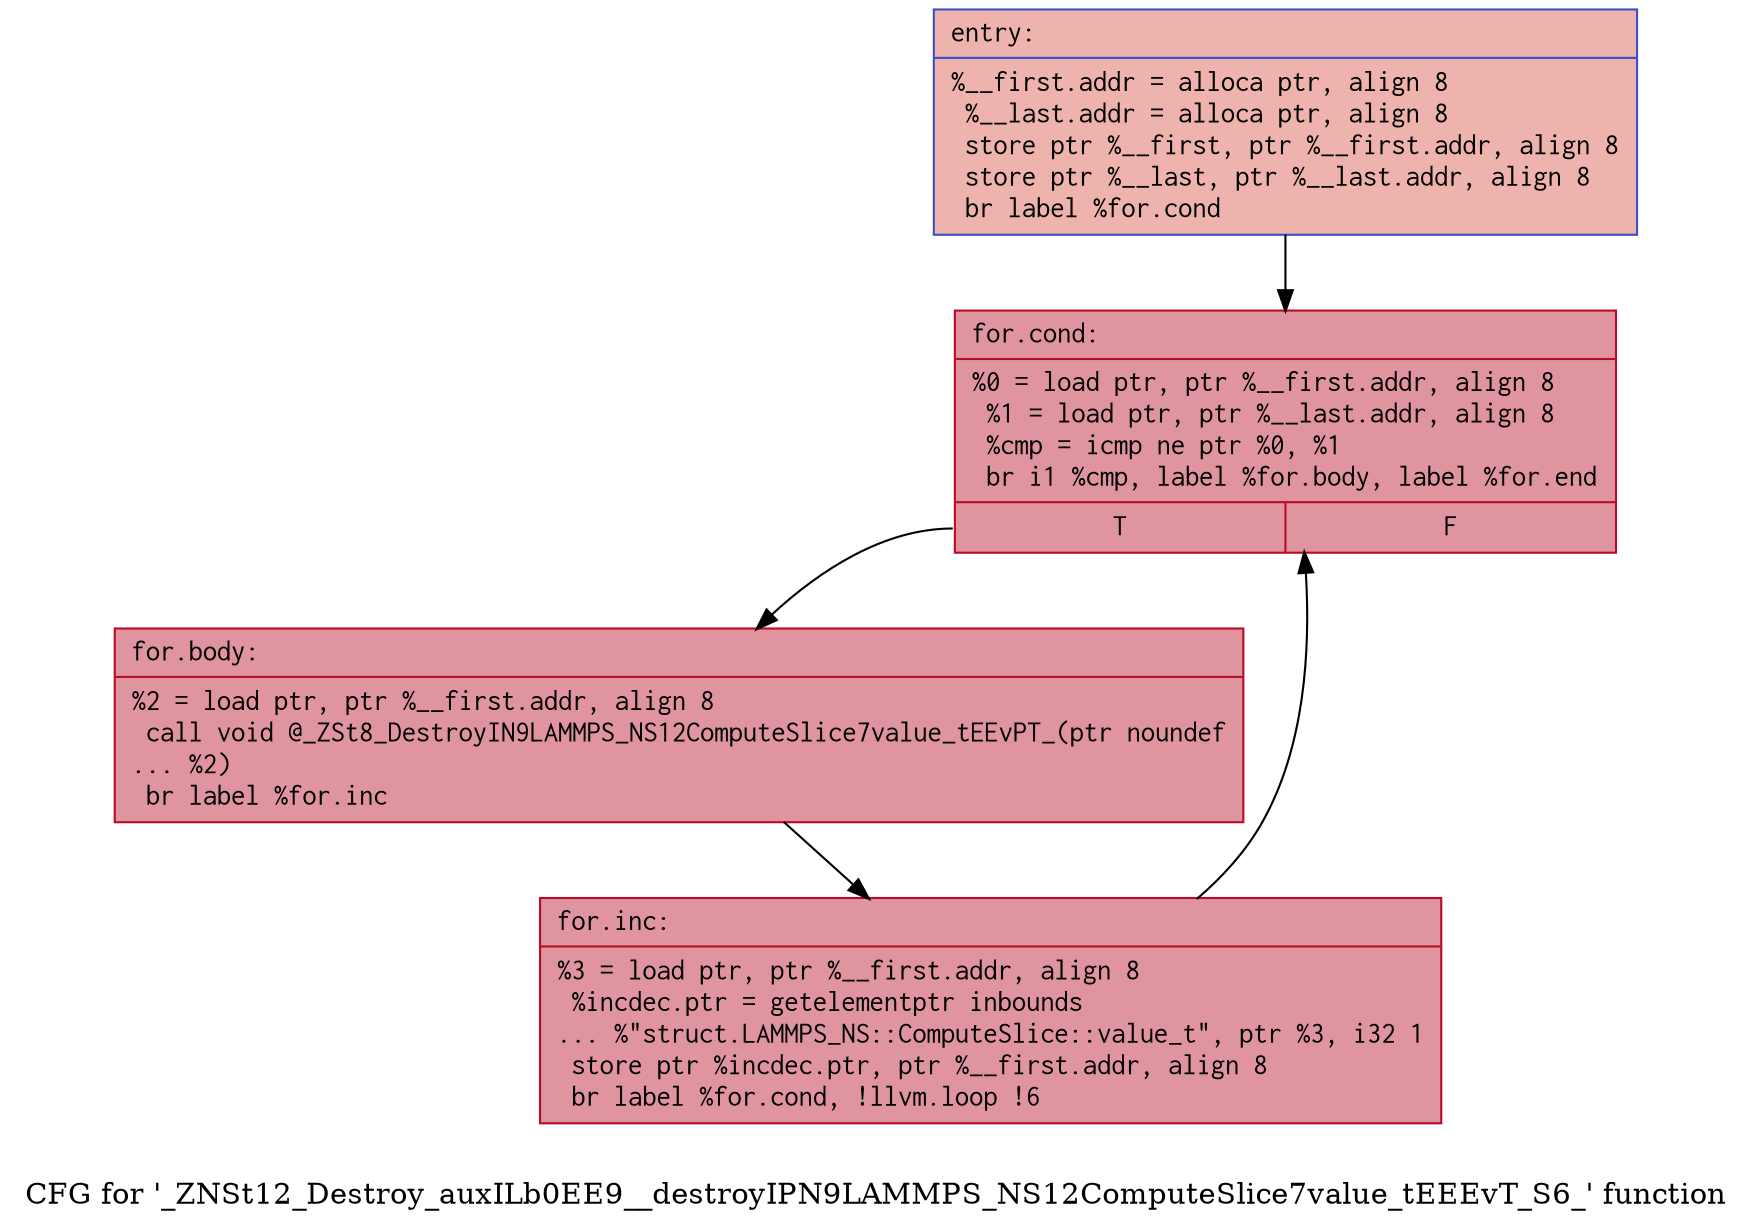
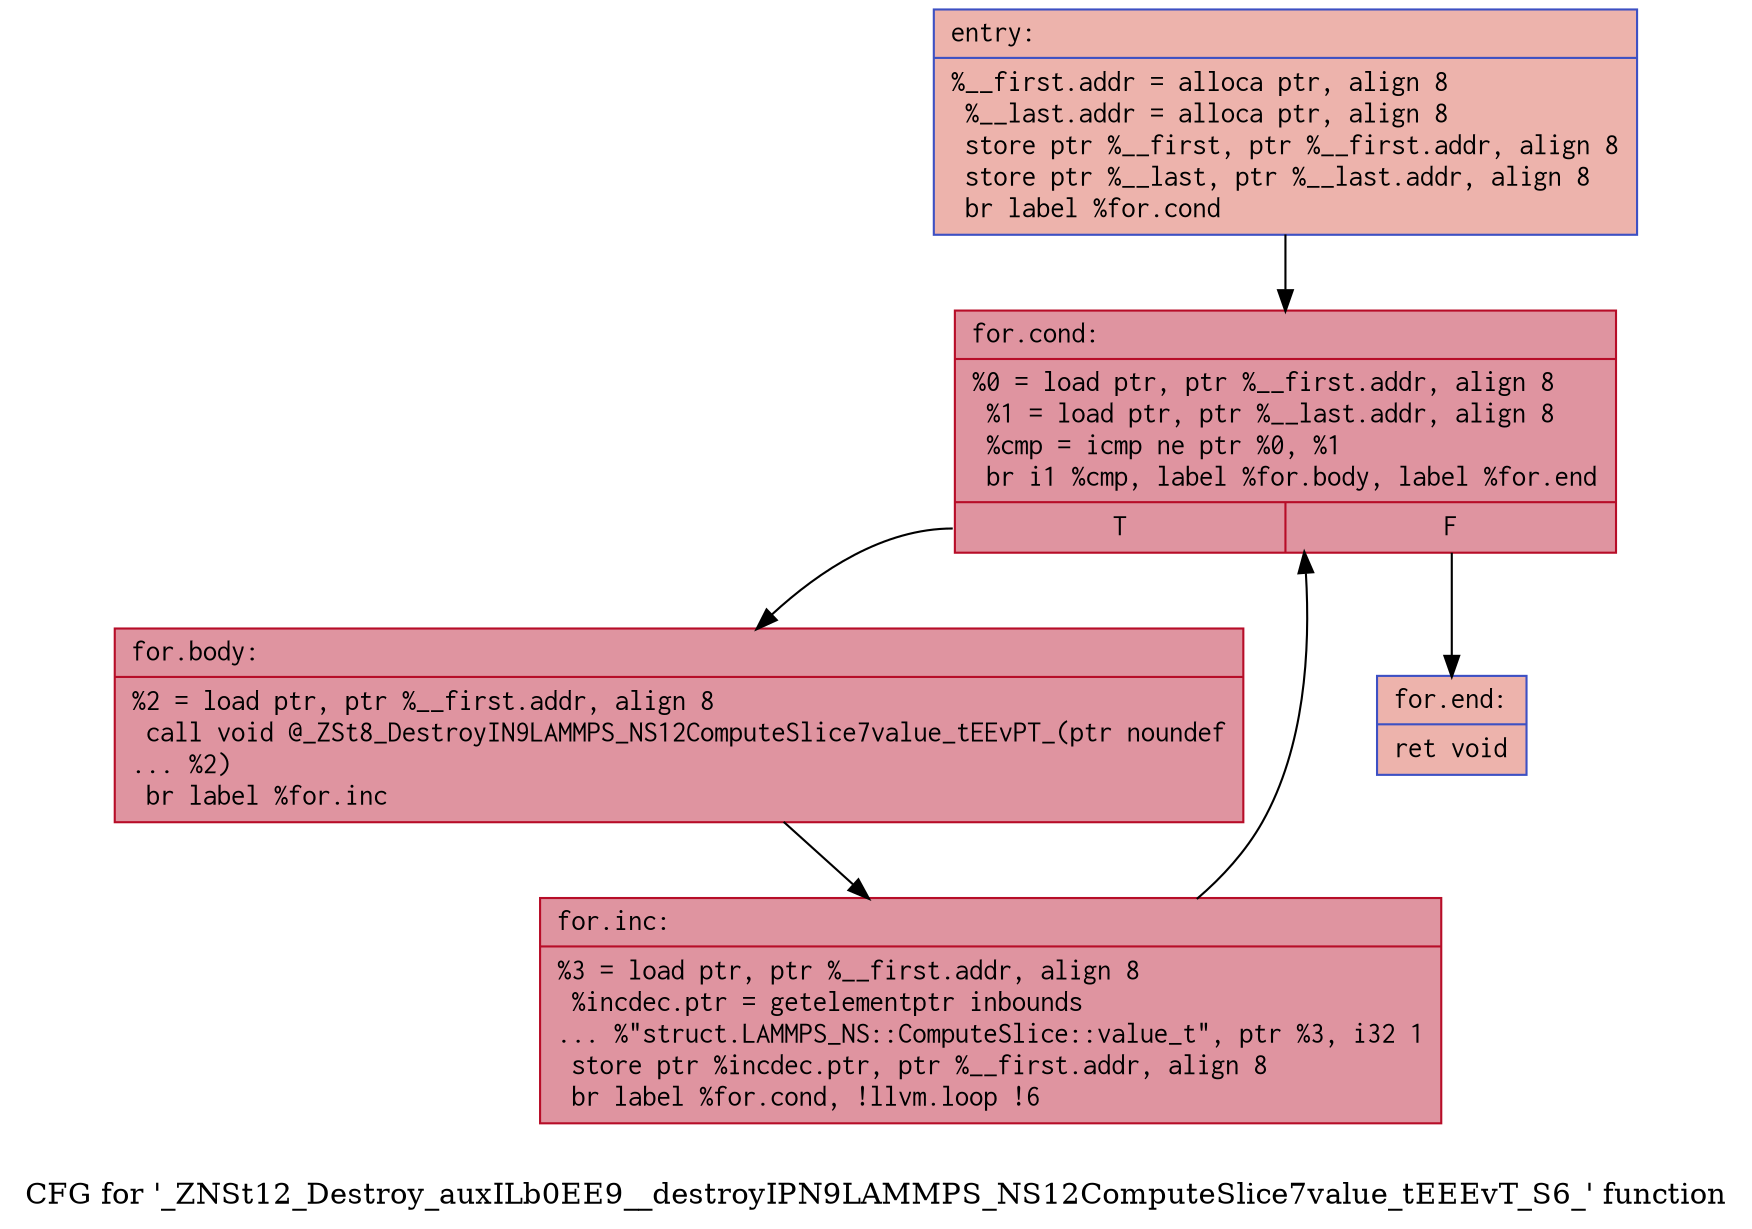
node "for.end:": added
